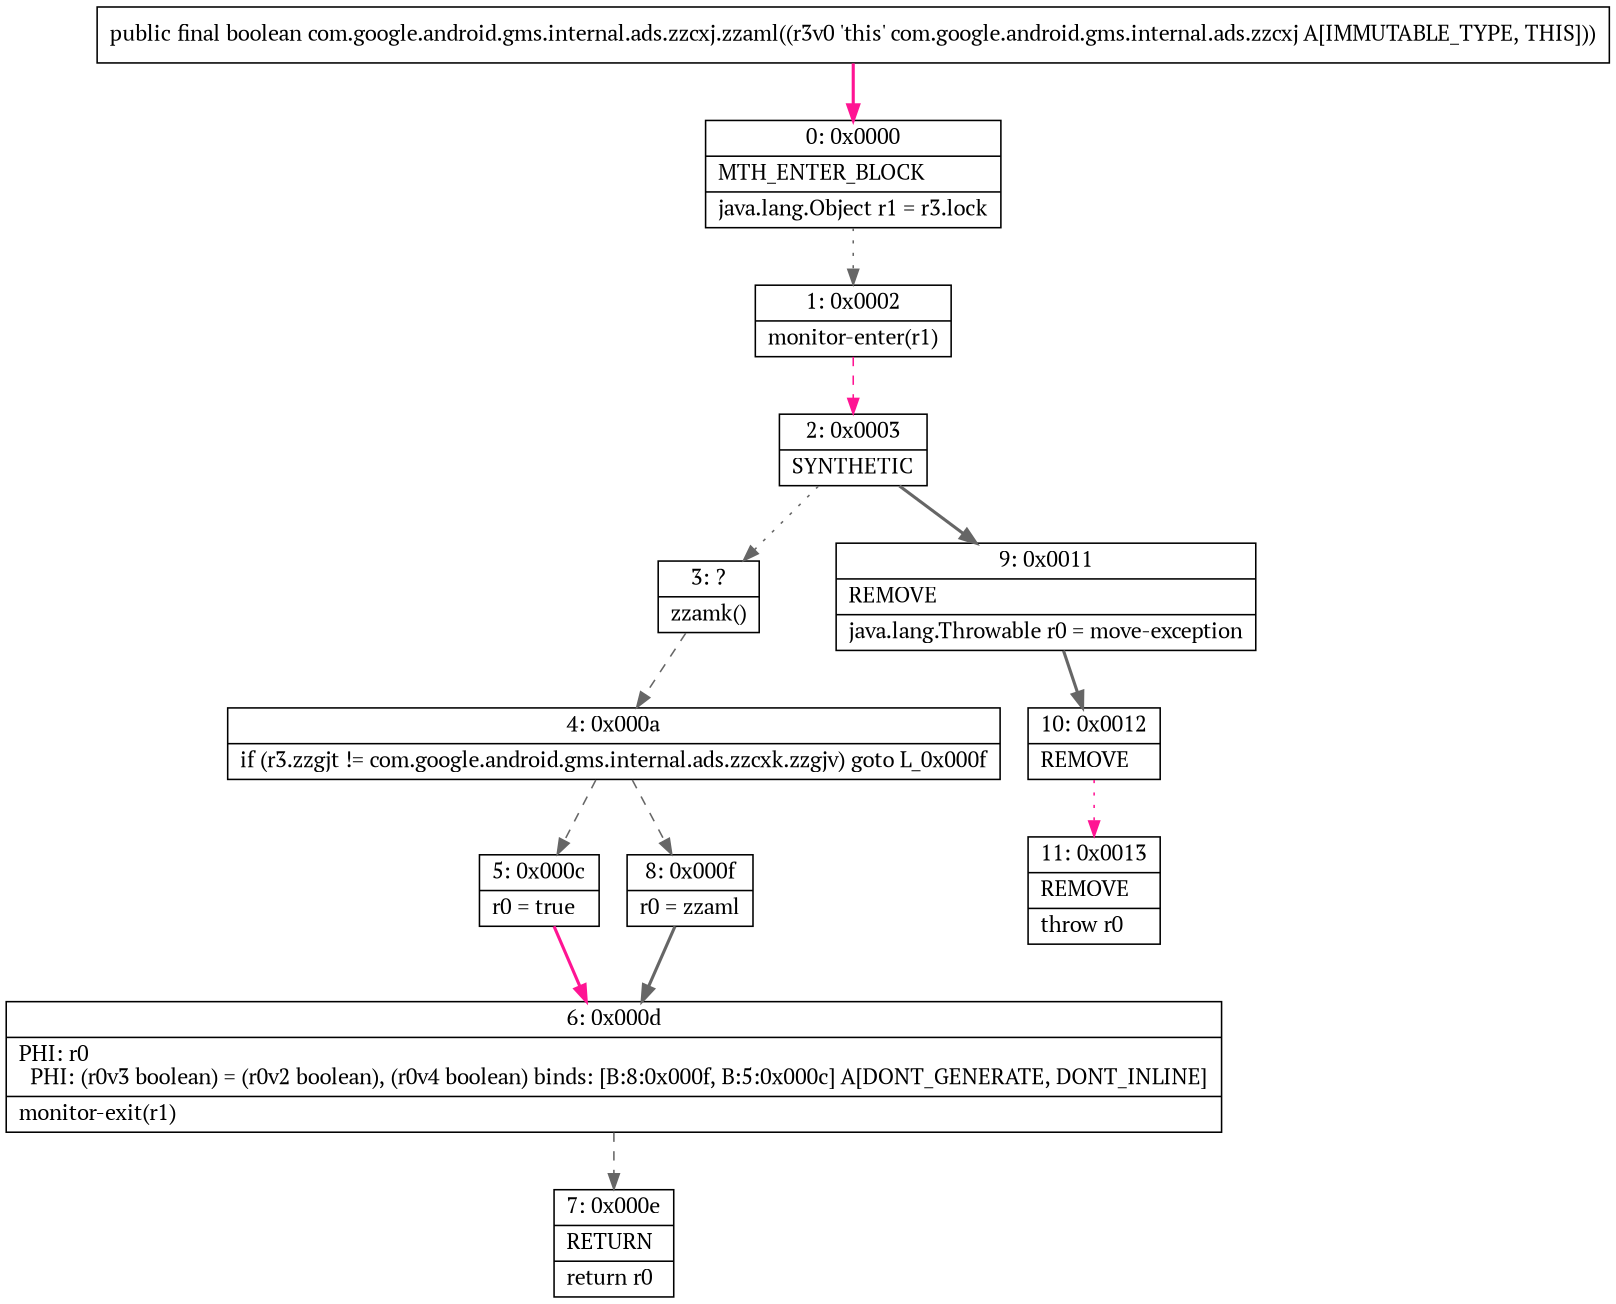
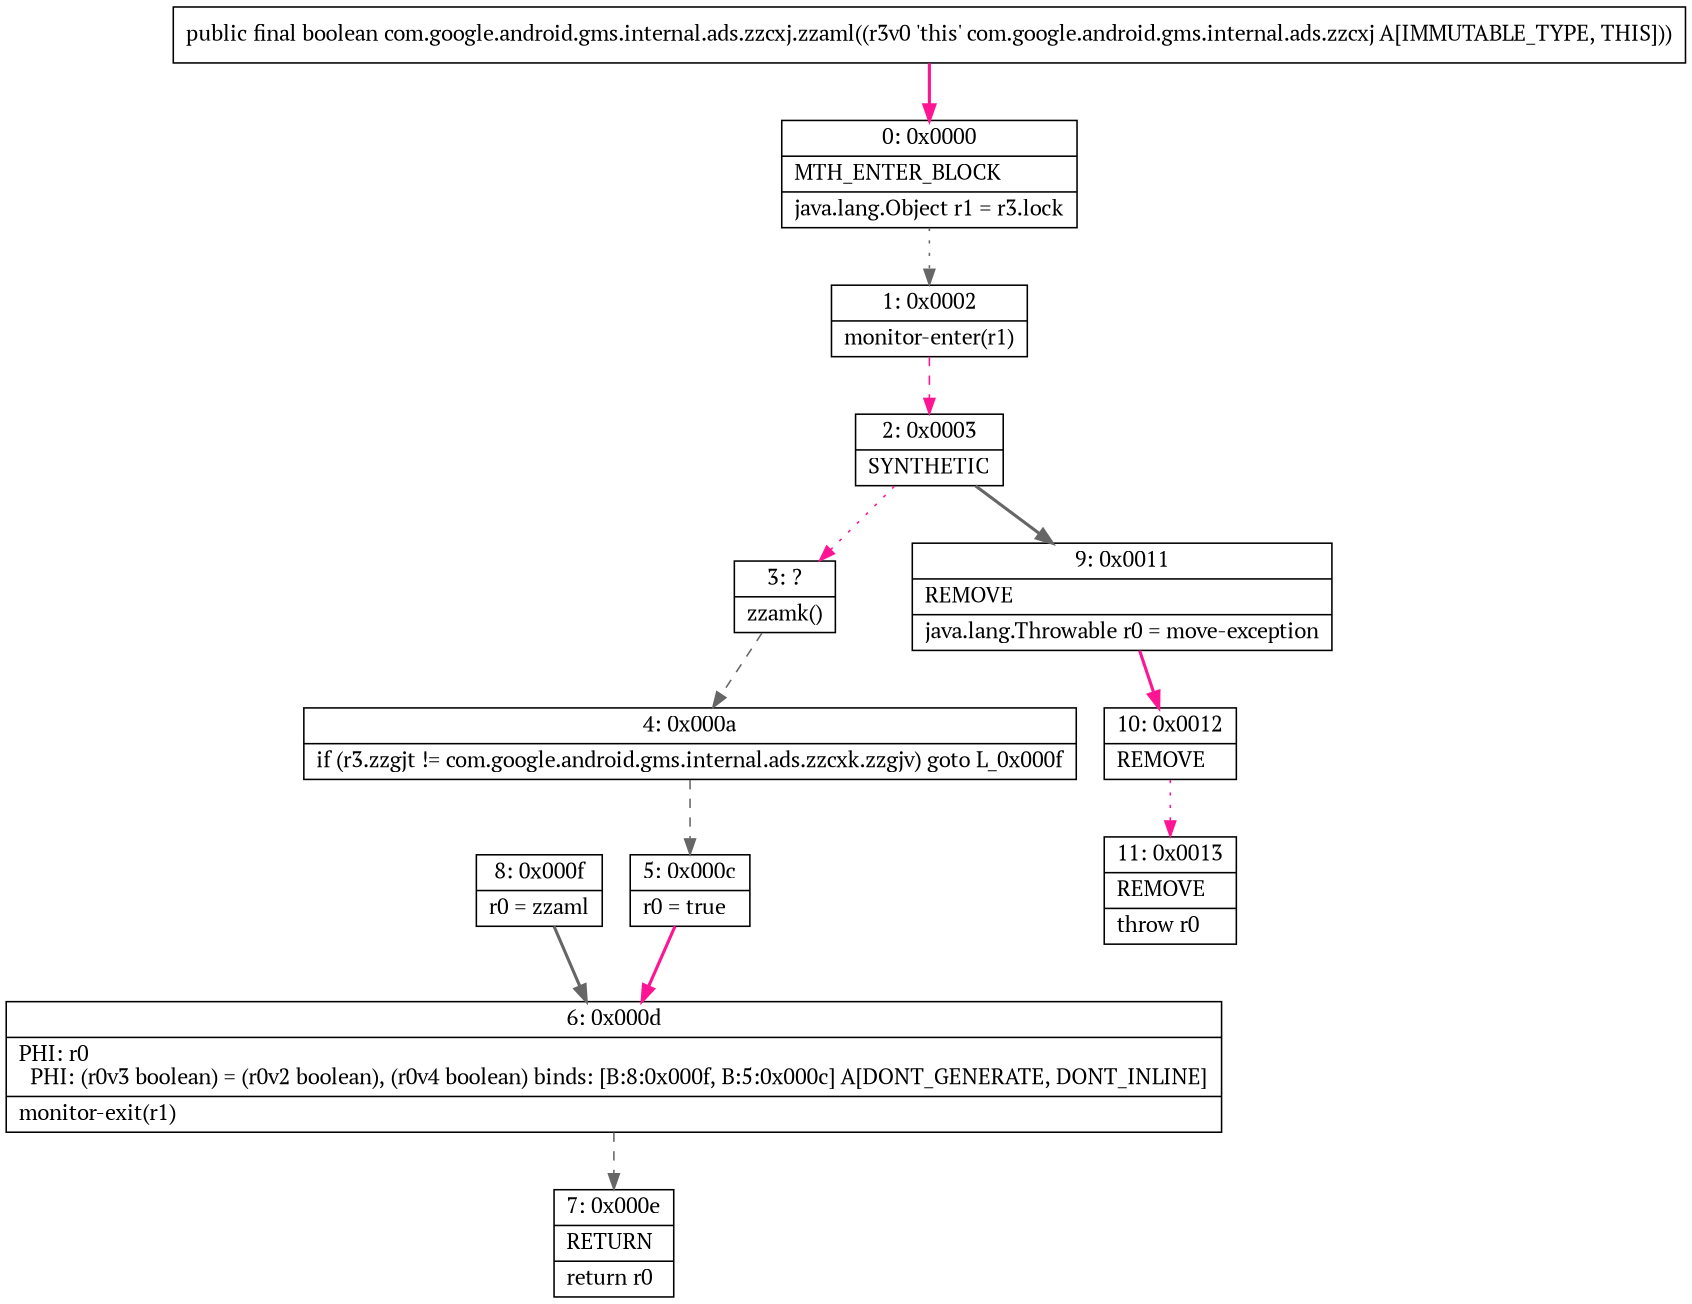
edge "2: 0x0003" -> "3: ?": color gray40 -> deeppink
edge "9: 0x0011" -> "10: 0x0012": color gray40 -> deeppink
edge "4: 0x000a" -> "8: 0x000f": removed
